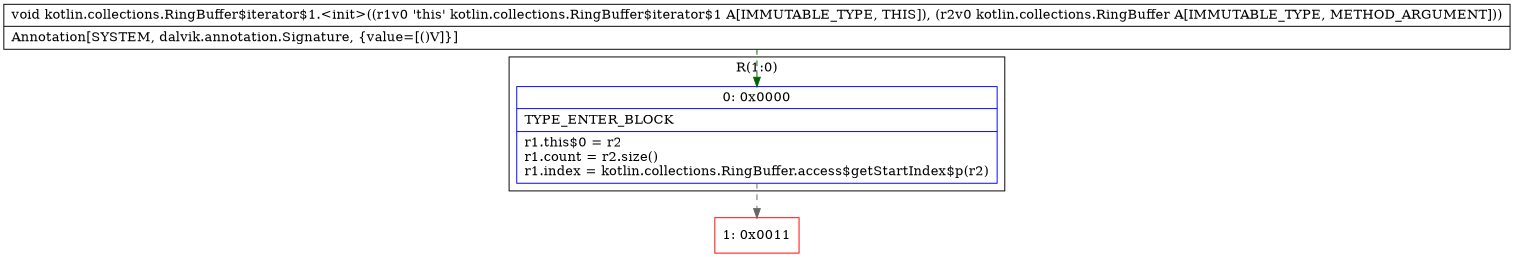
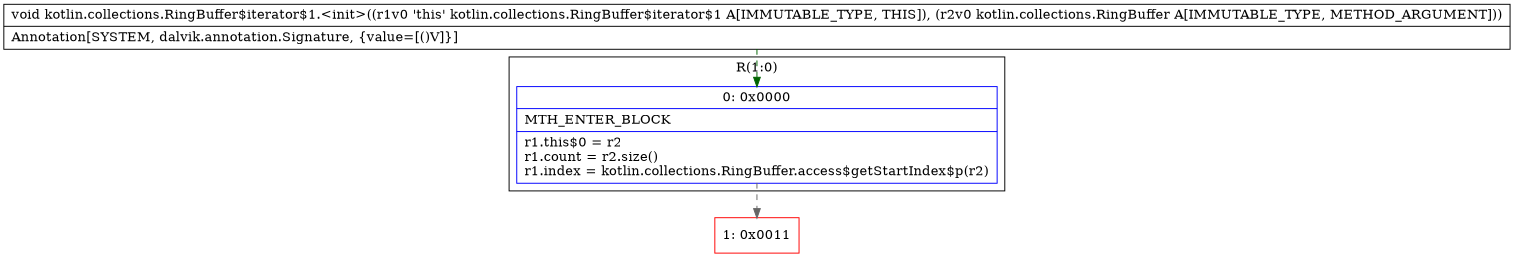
node "0: 0x0000": text "TYPE_ENTER_BLOCK" -> "MTH_ENTER_BLOCK"
